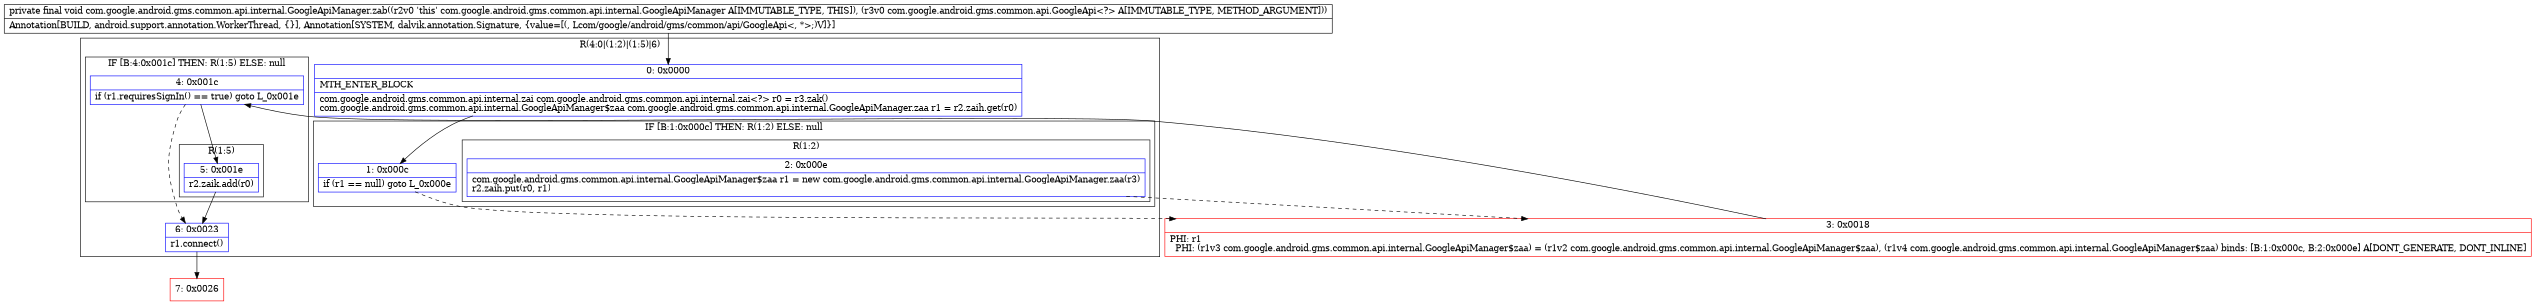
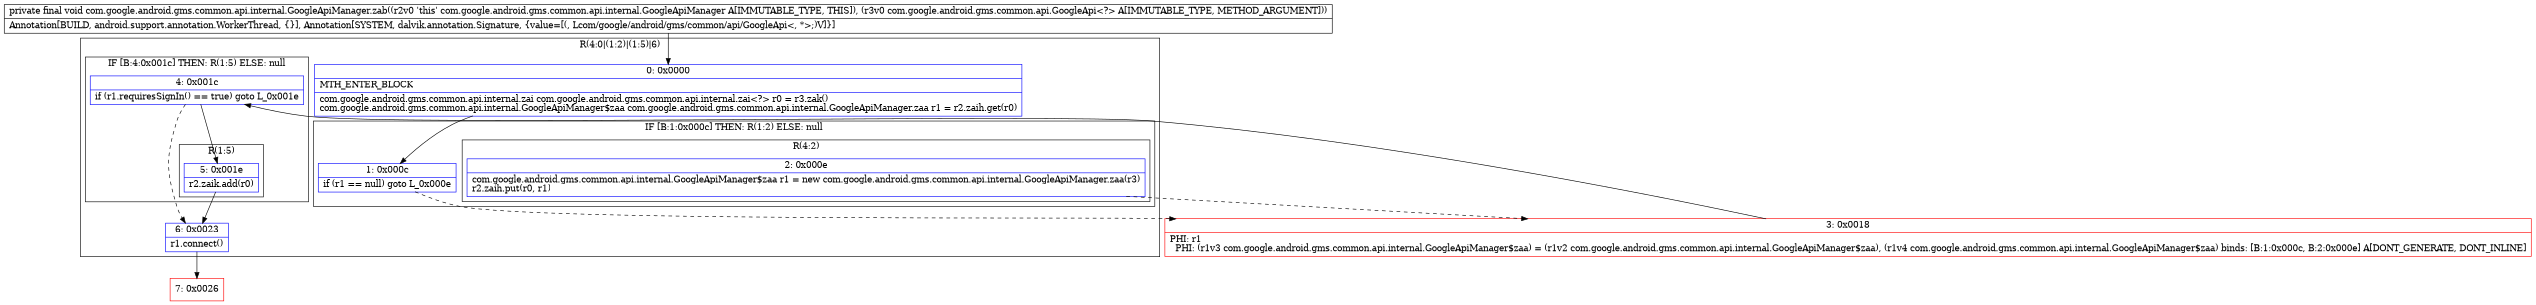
cluster "R(1:2)": label "R(1:2)" -> "R(4:2)"
